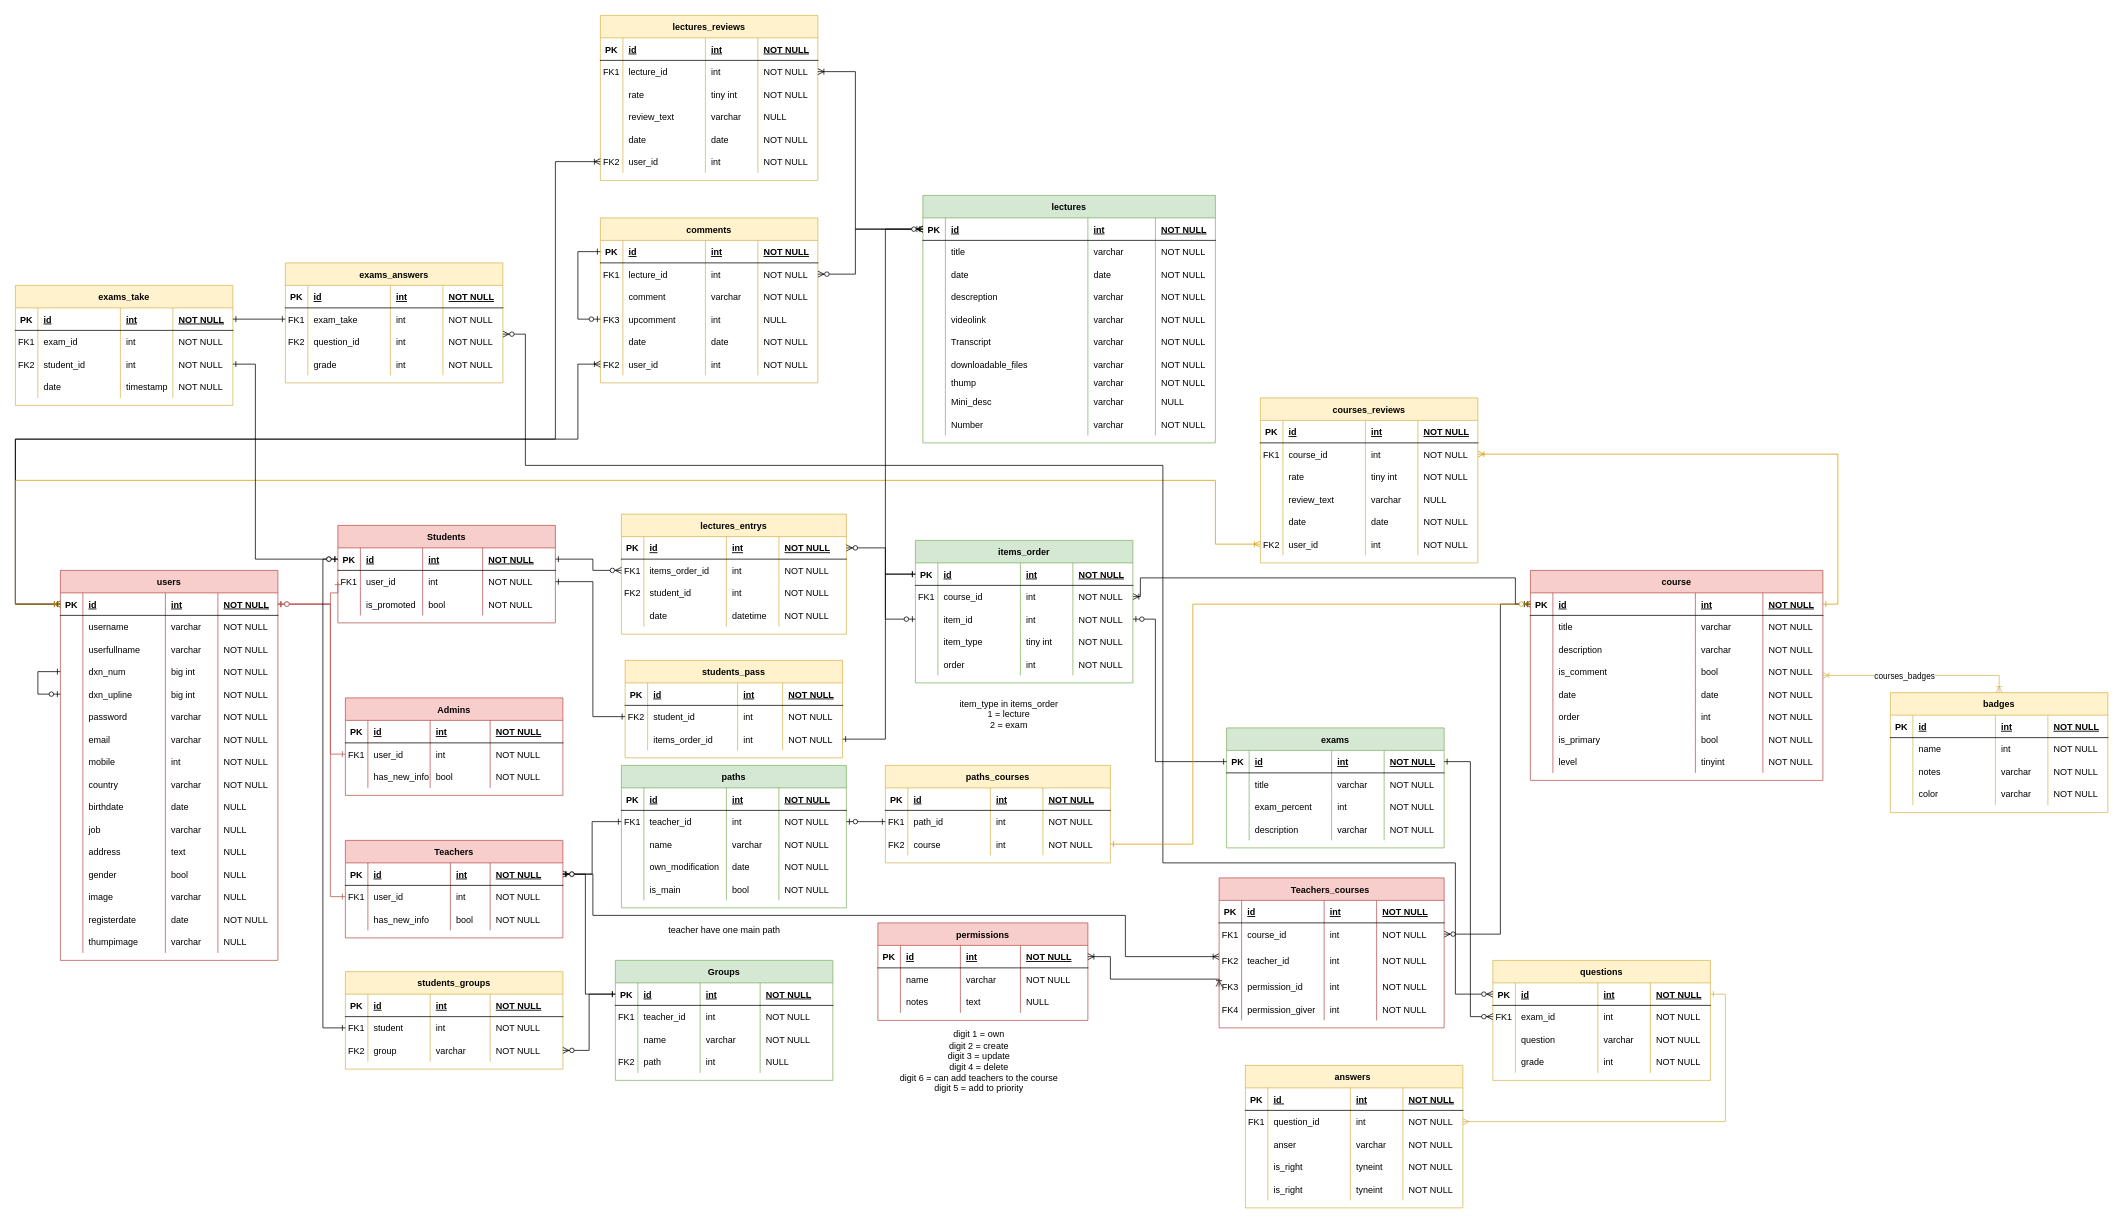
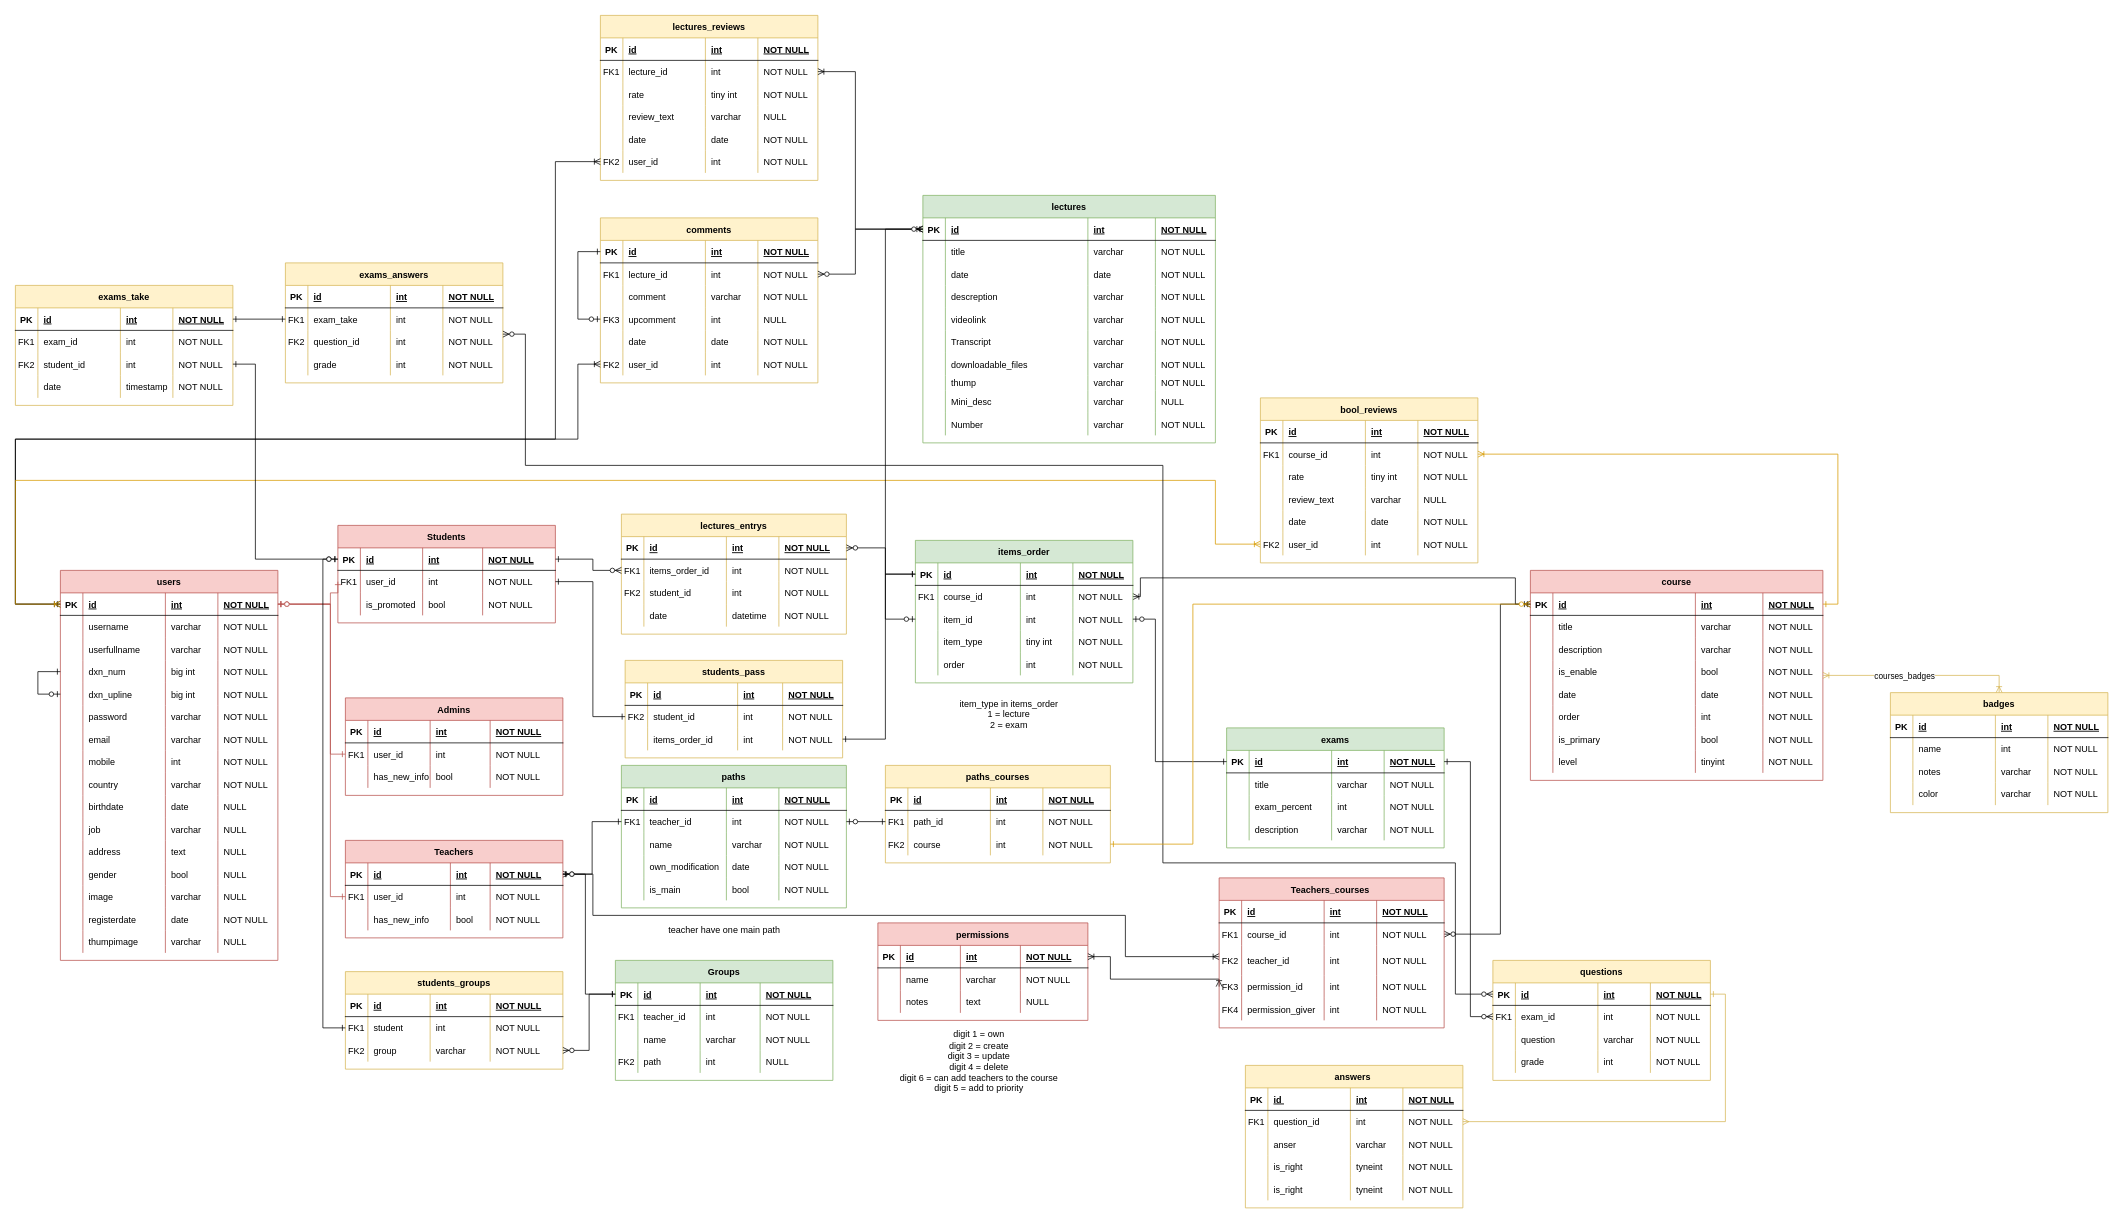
node "courses_reviews": label "courses_reviews" -> "bool_reviews"
node "is_comment": label "is_comment" -> "is_enable"
